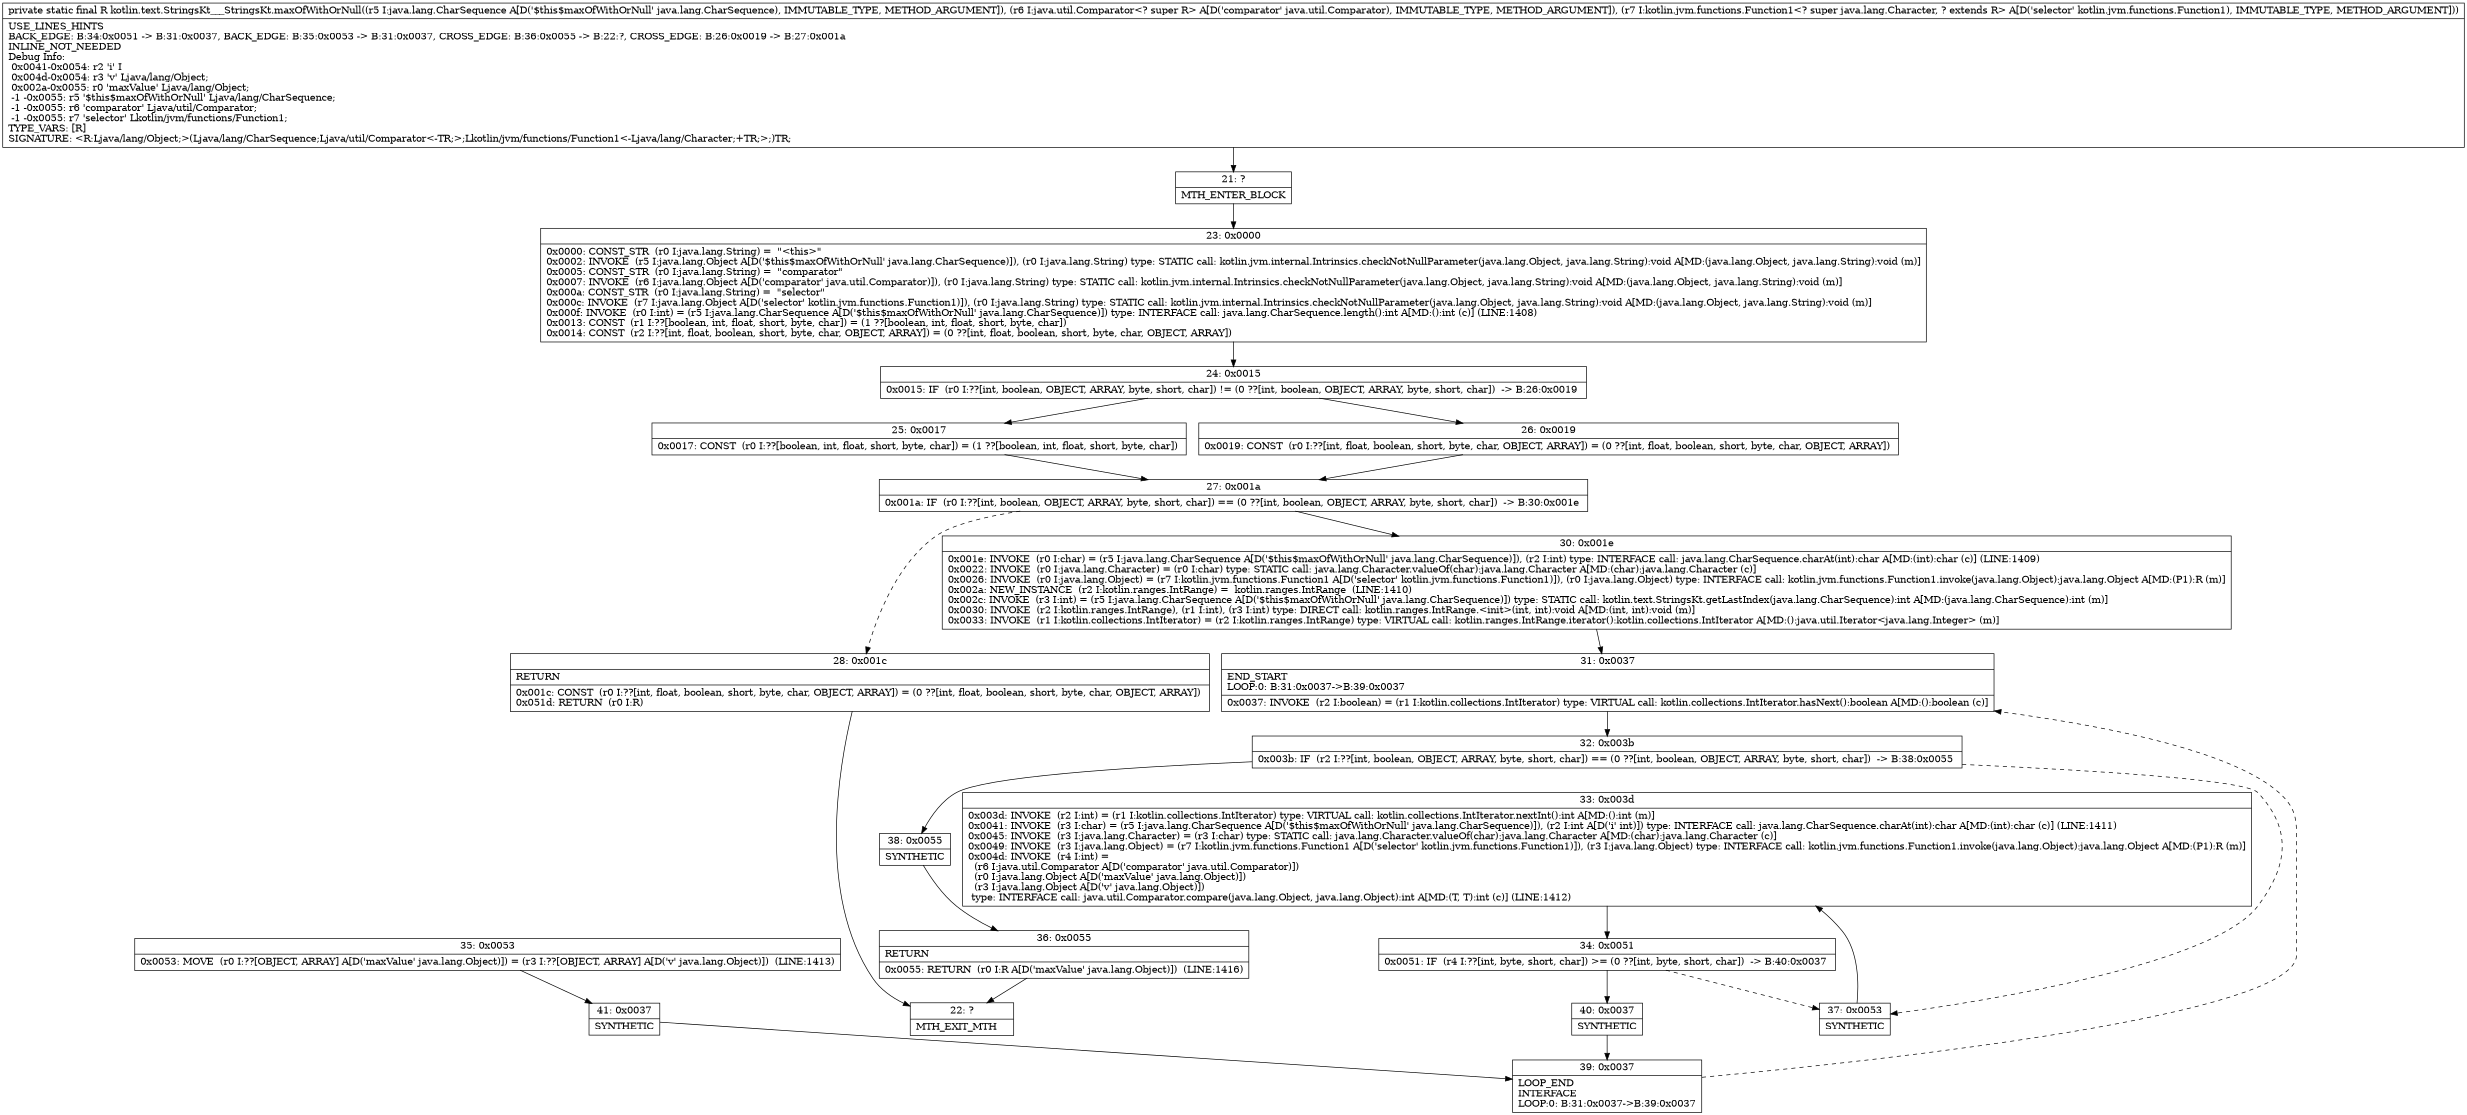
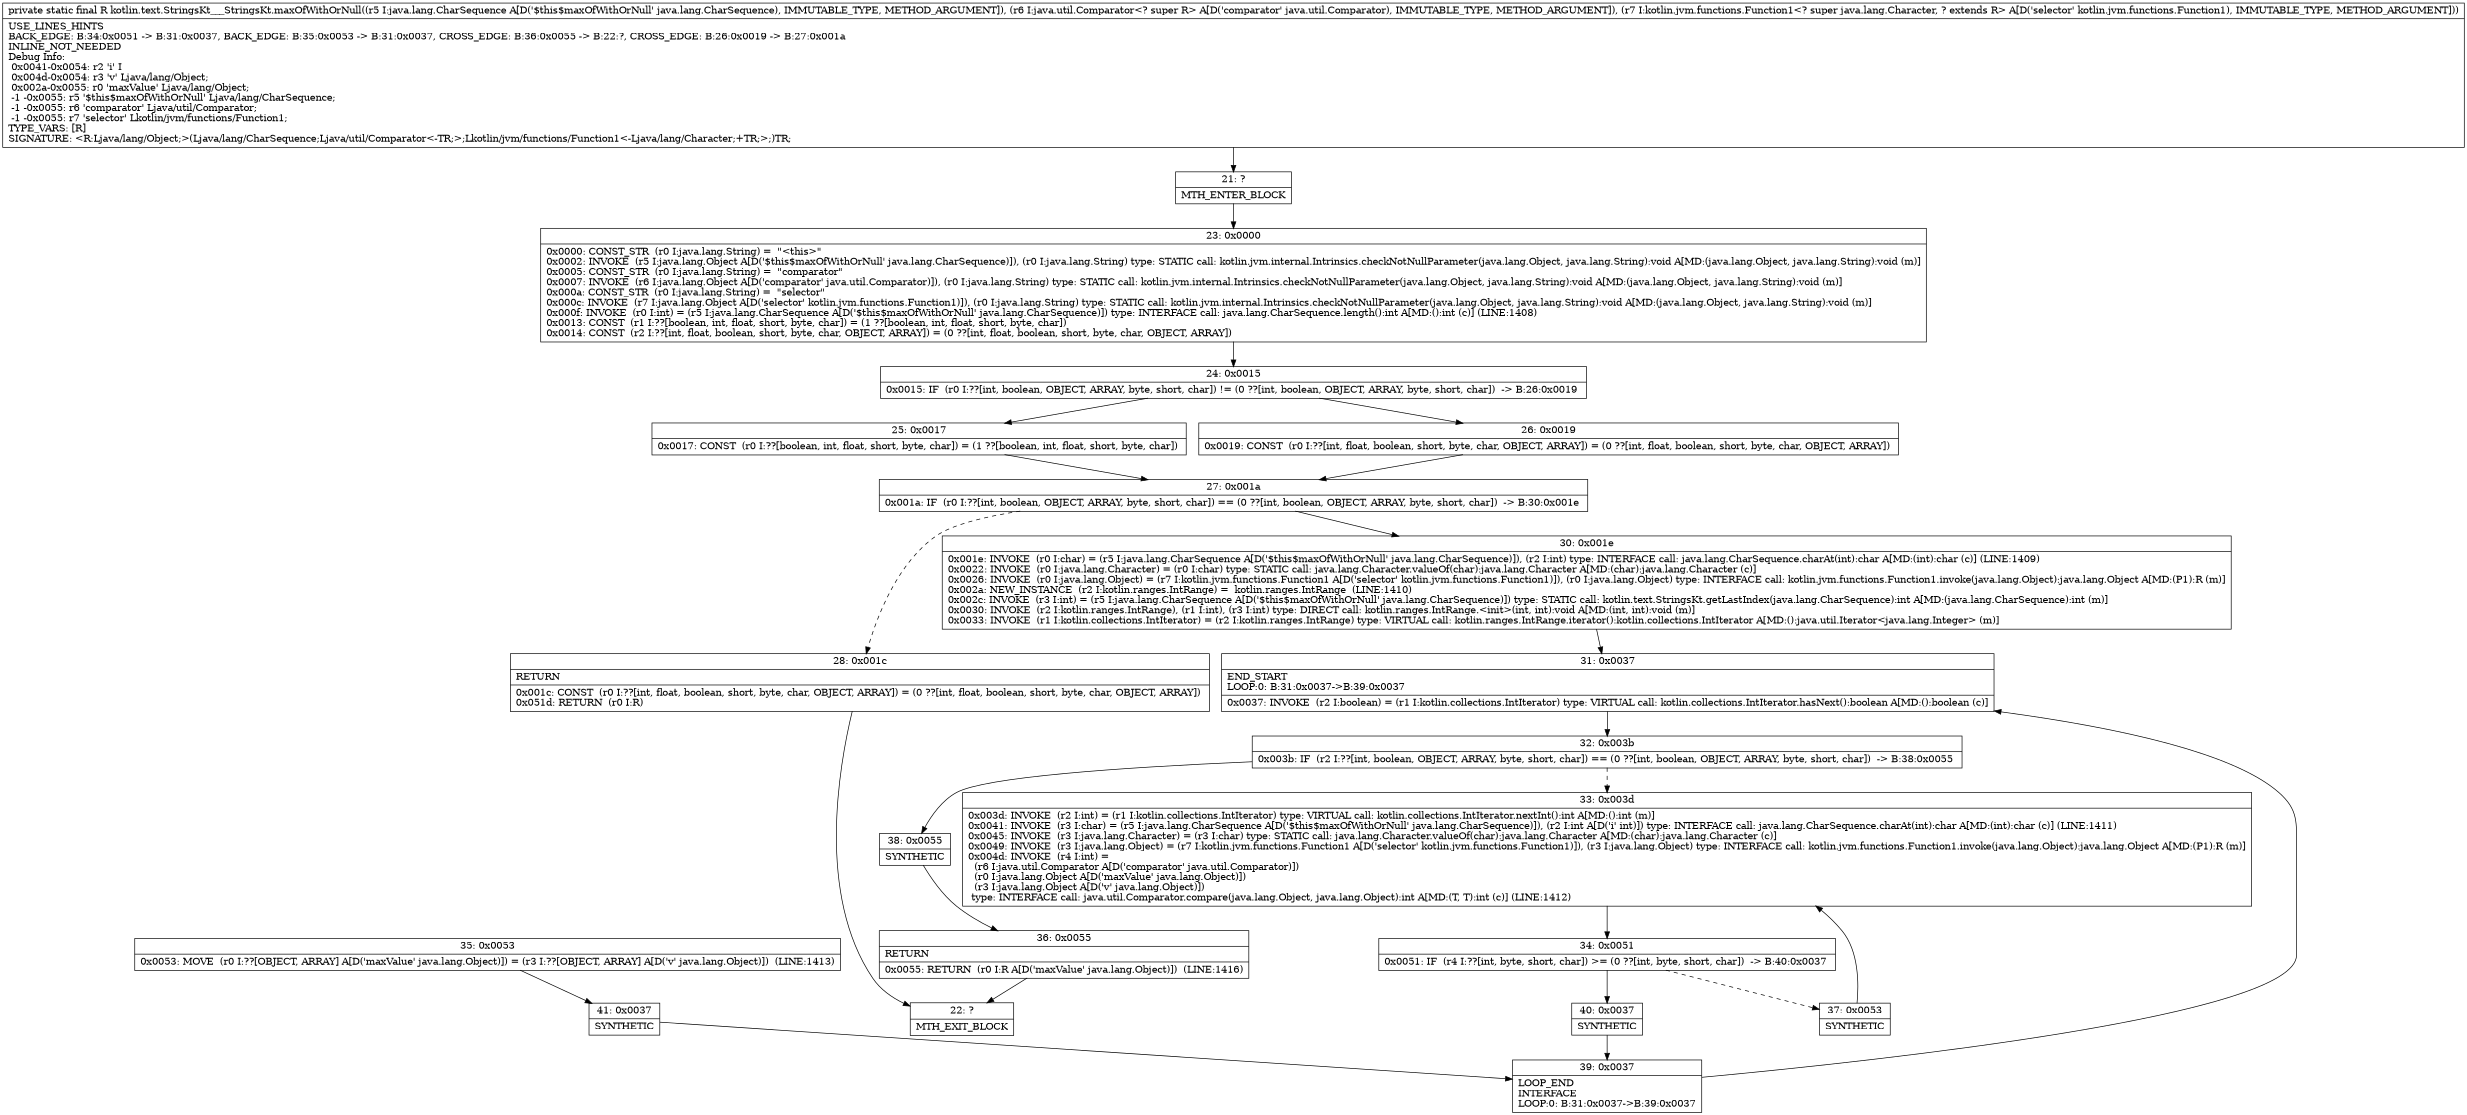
edge "32: 0x003b" -> "37: 0x0053": now "32: 0x003b" -> "33: 0x003d"
edge "39: 0x0037" -> "31: 0x0037": style dashed -> solid
node "22: ?": text "MTH_EXIT_MTH" -> "MTH_EXIT_BLOCK"
